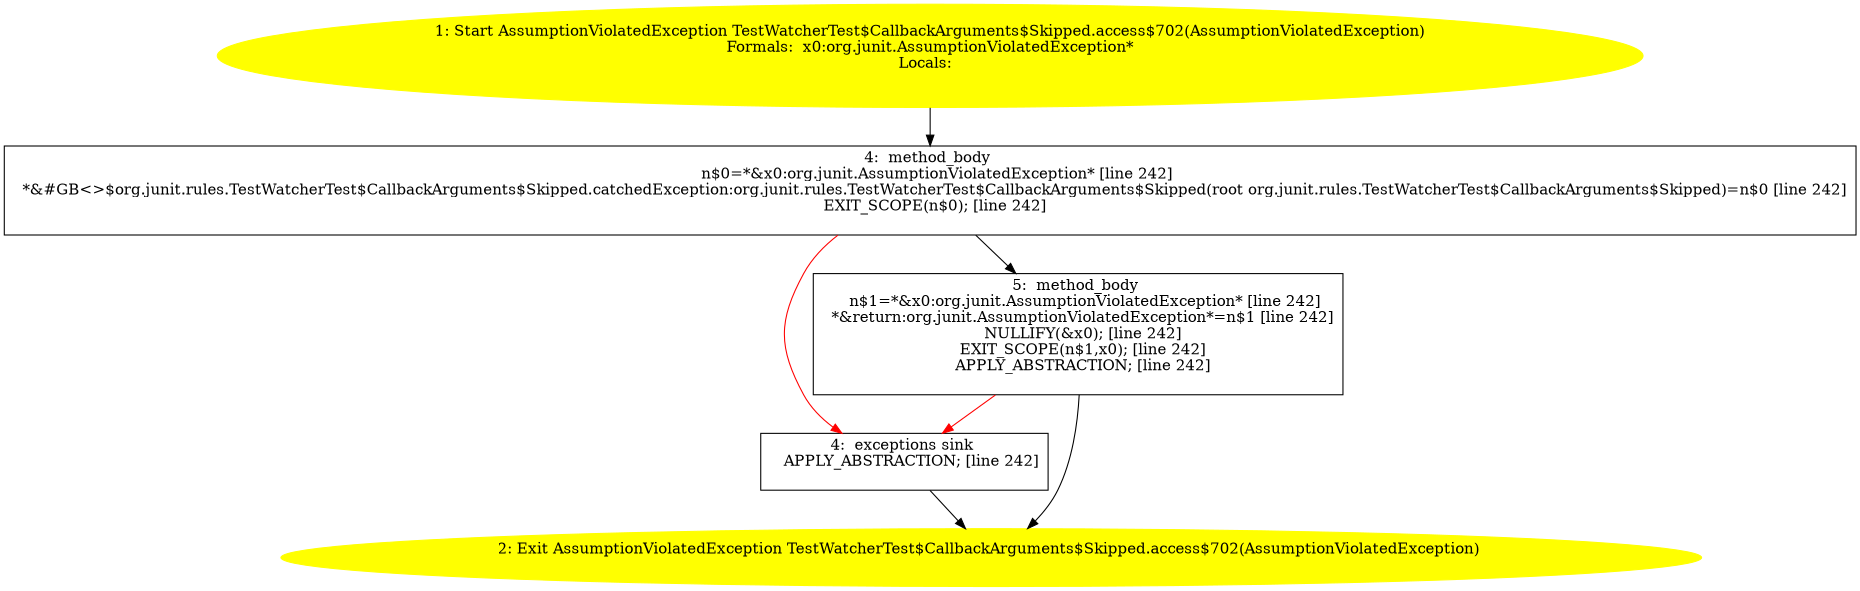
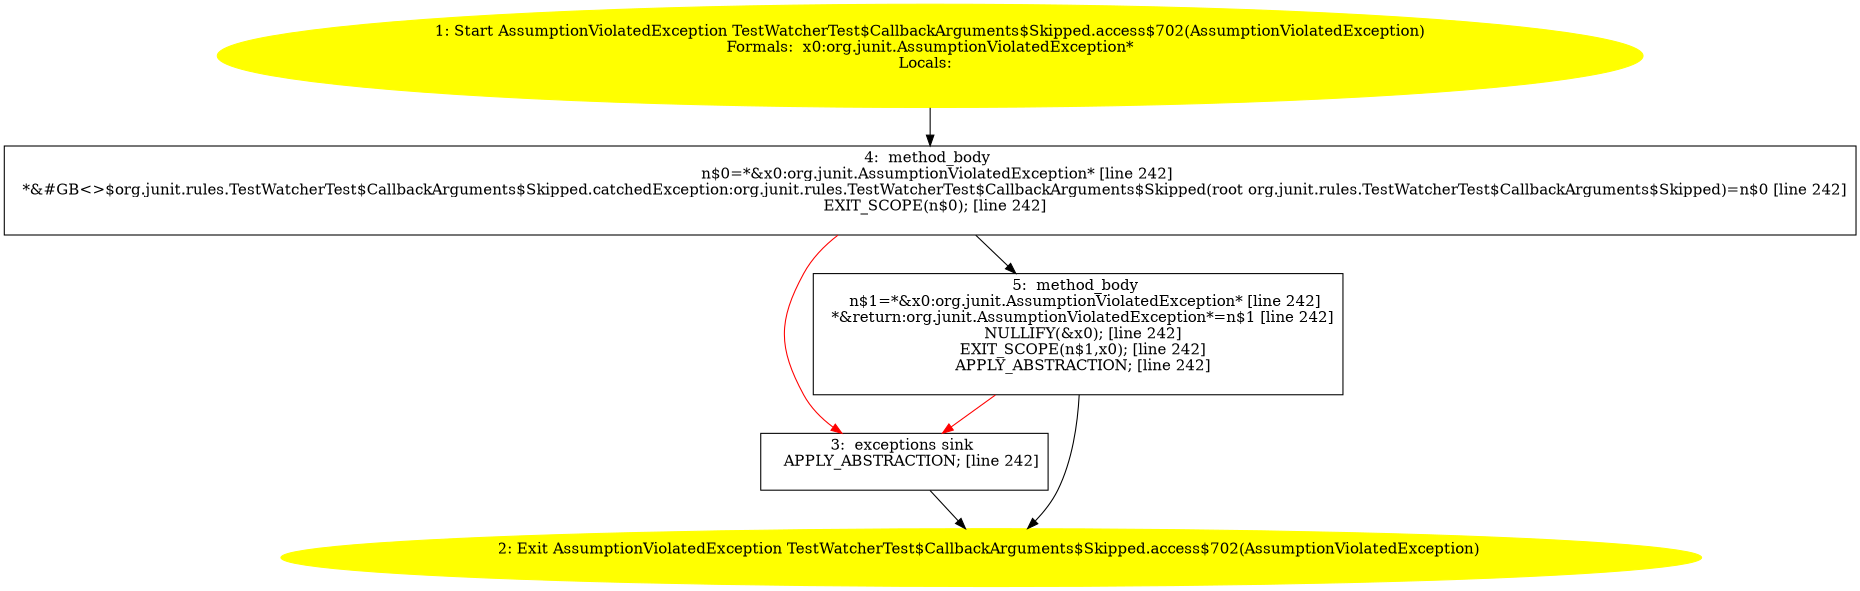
node "4:  exceptions sink APPLY_ABSTRACTION; [line 242]": label "4:  exceptions sink APPLY_ABSTRACTION; [line 242]" -> "3:  exceptions sink APPLY_ABSTRACTION; [line 242]"
